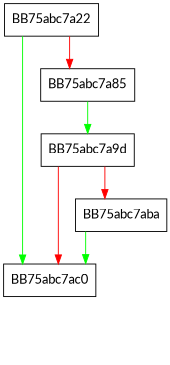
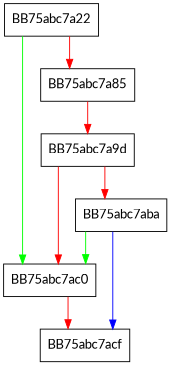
edge "BB75abc7a85" -> "BB75abc7a9d": color green -> red
node "BB75abc7acf": added
